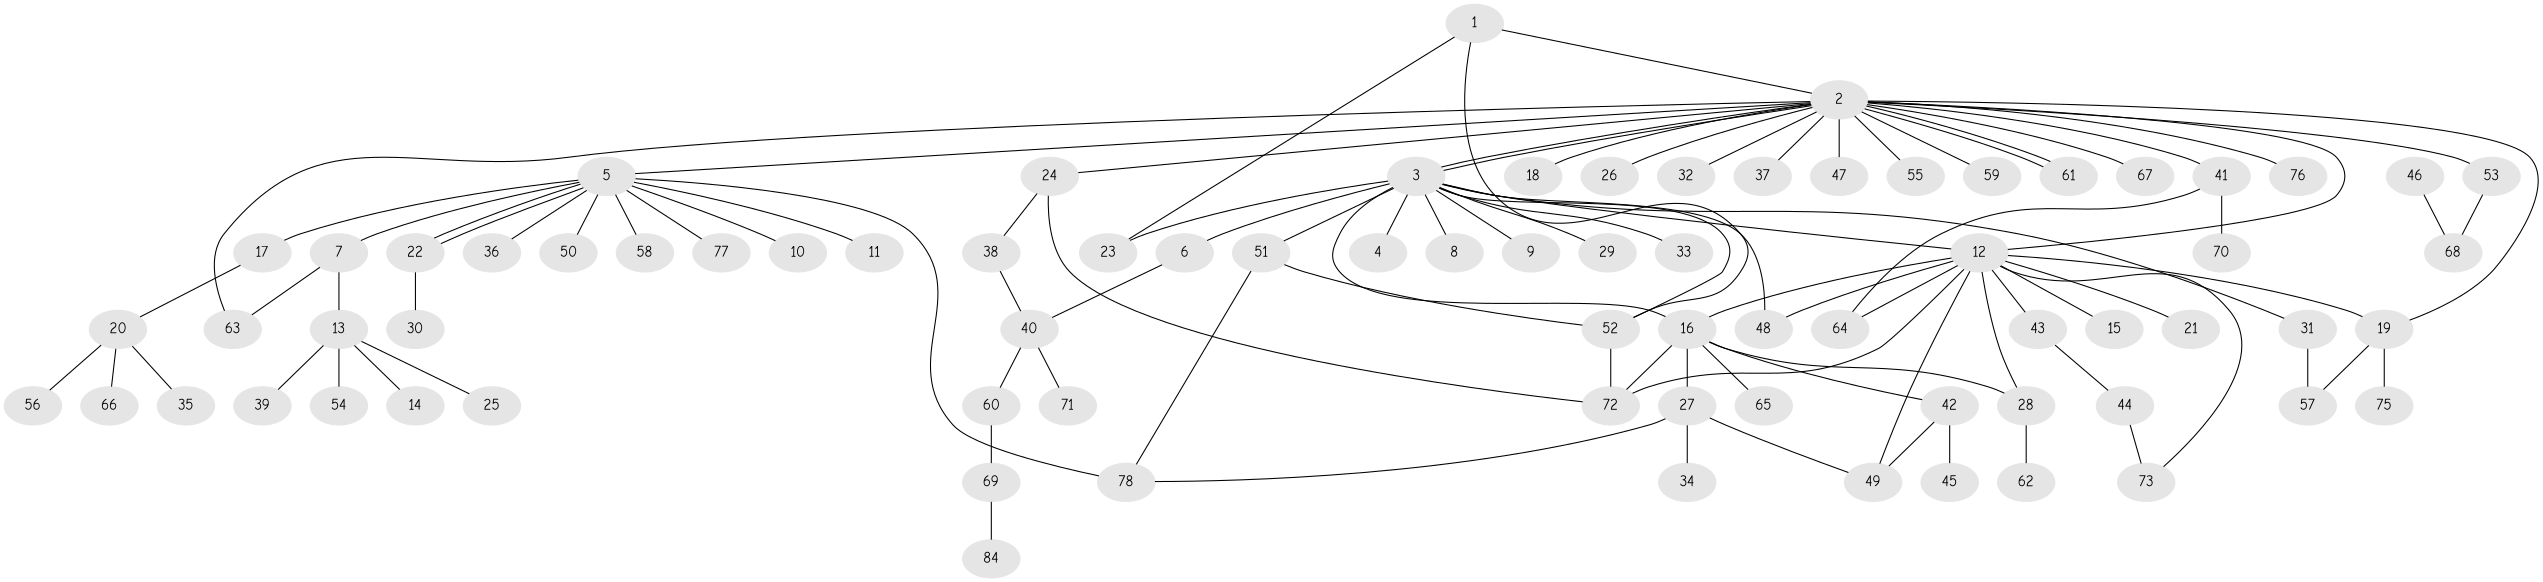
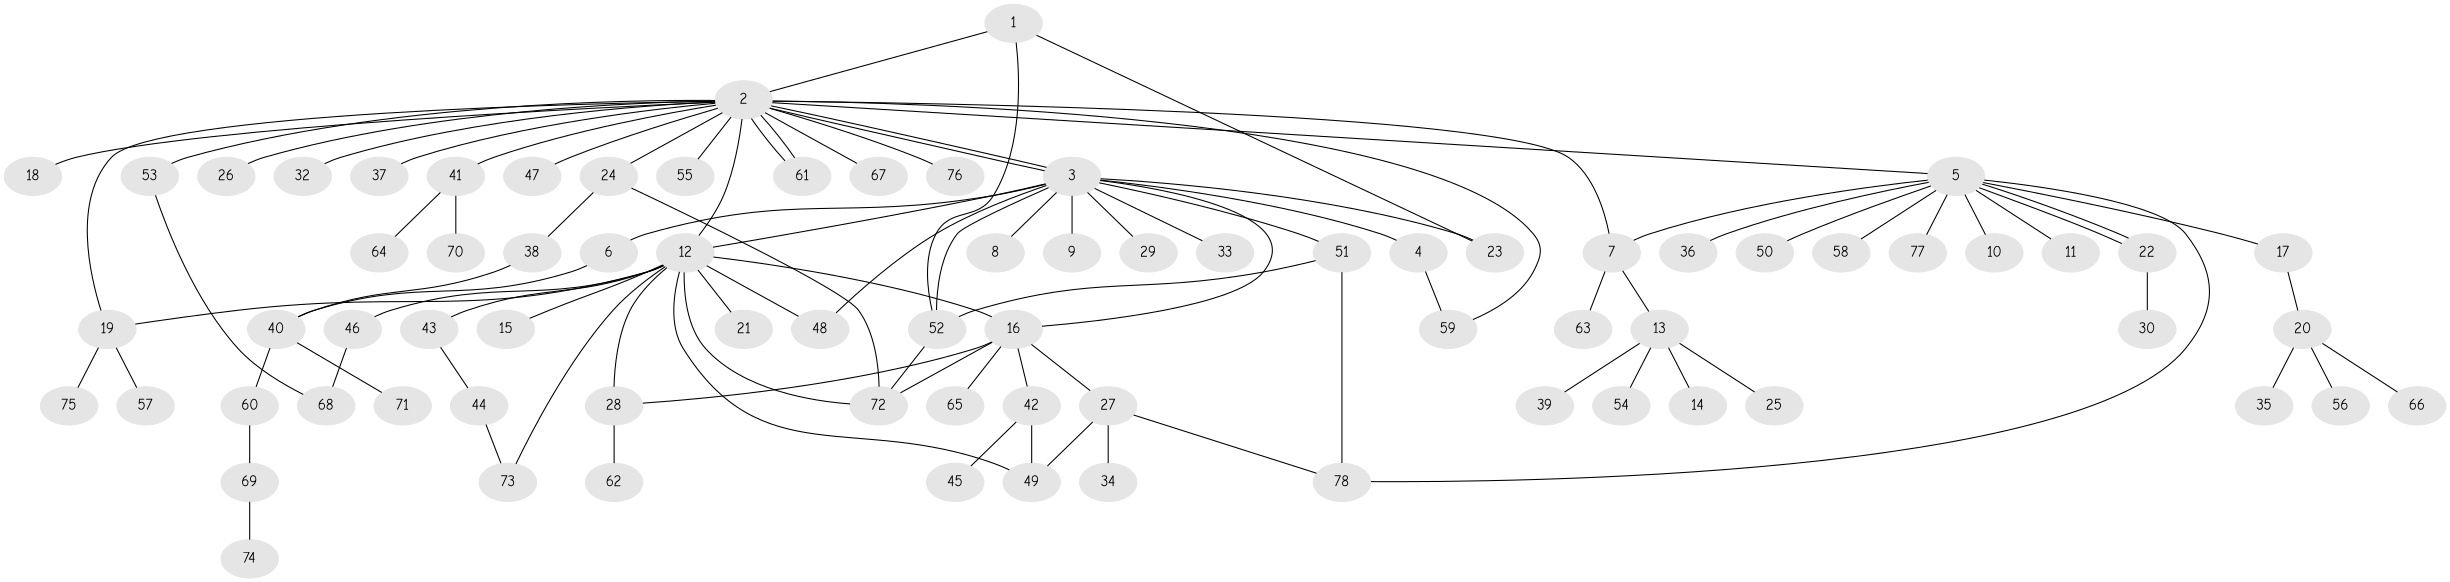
edge "2" -- "63": now "2" -- "7"
edge "4" -- "59": added
edge "12" -- "64": now "12" -- "46"
node "31": removed
node "84": label "84" -> "74"
